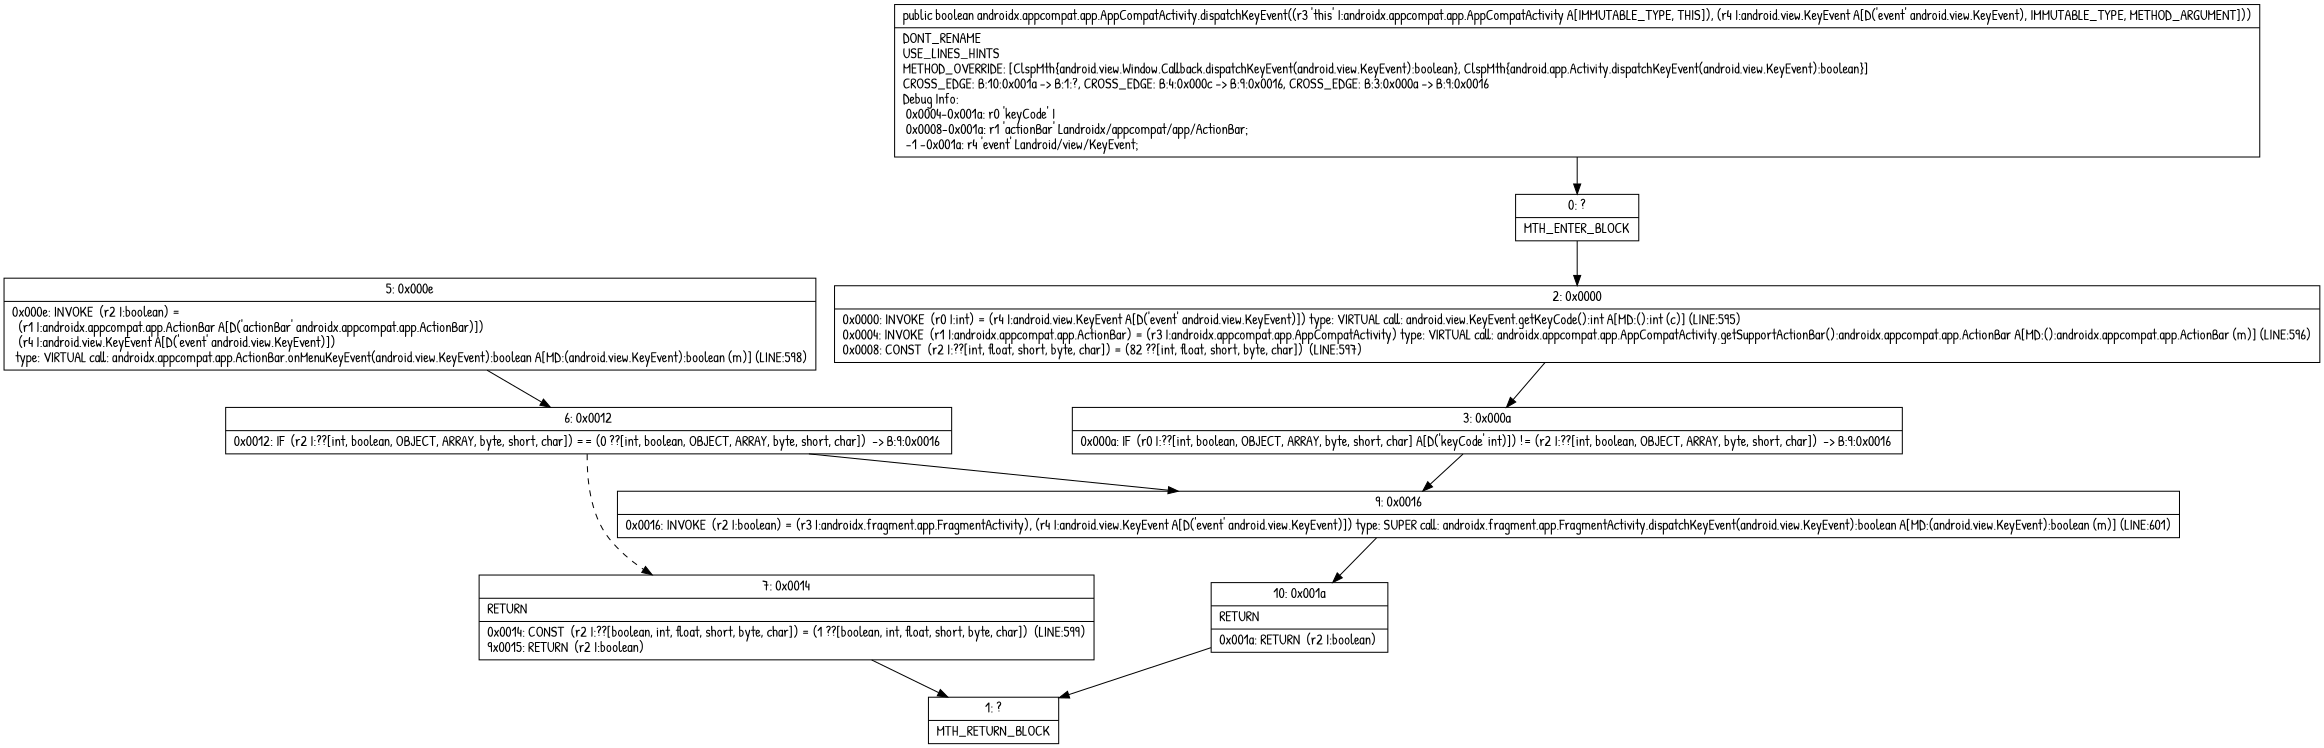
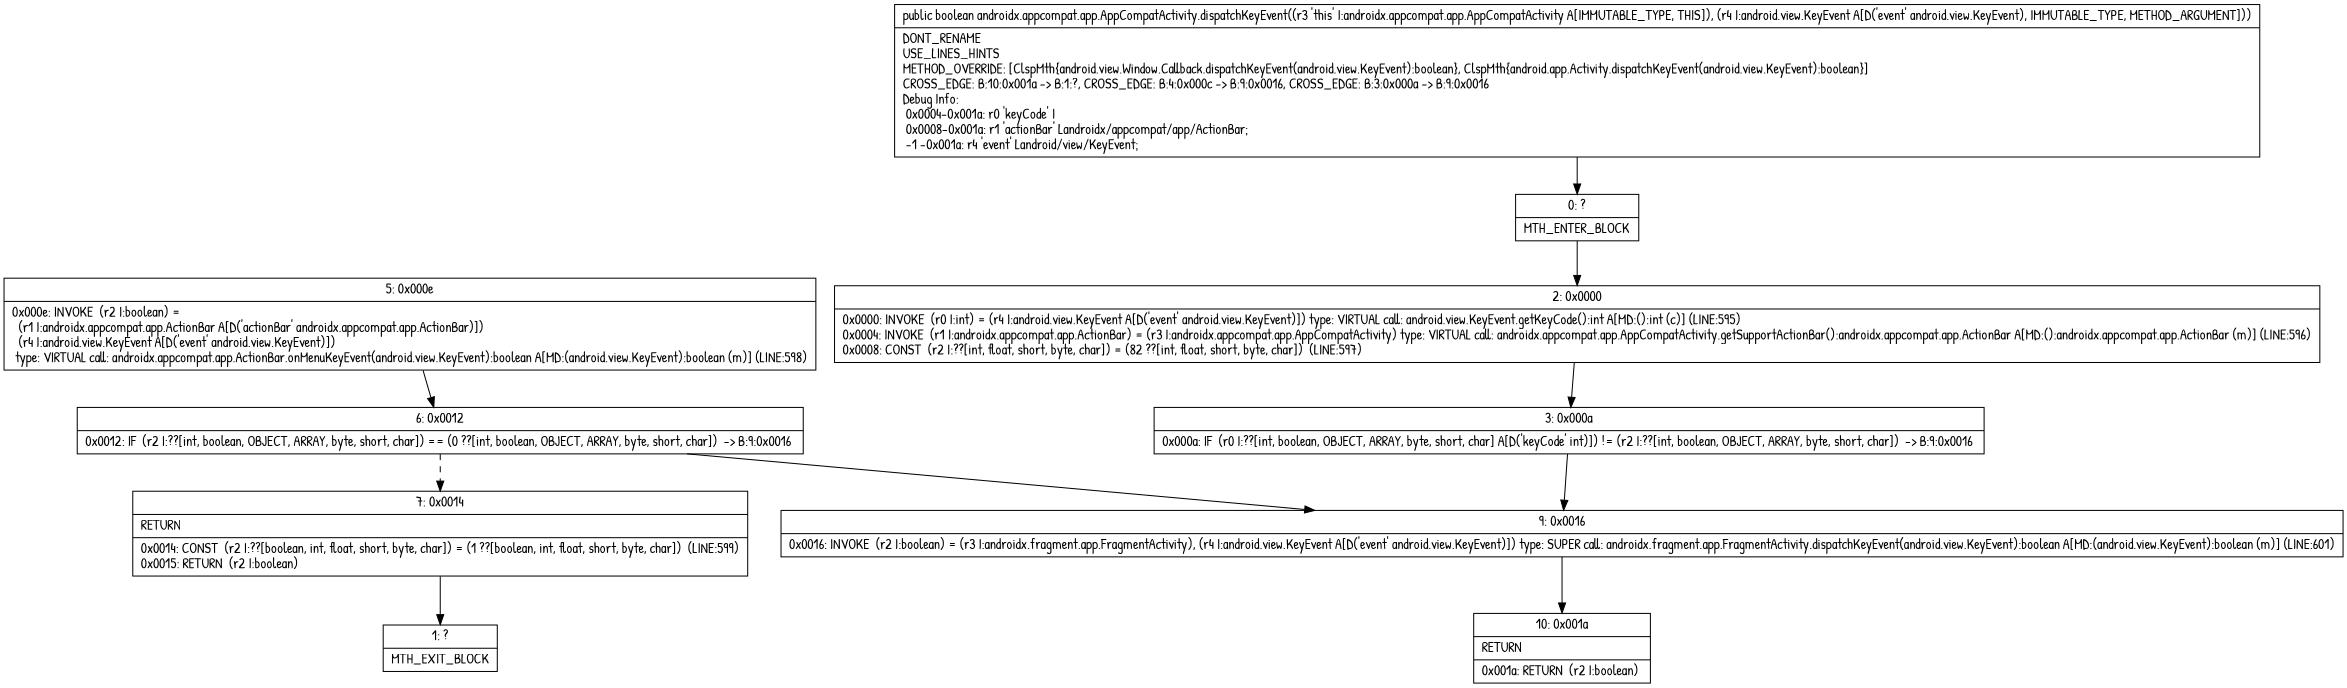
node "7: 0x0014": text "9x0015: RETURN  (r2 I:boolean)" -> "0x0015: RETURN  (r2 I:boolean)"
edge "10: 0x001a" -> "1: ?": removed
node "1: ?": text "MTH_RETURN_BLOCK" -> "MTH_EXIT_BLOCK"
